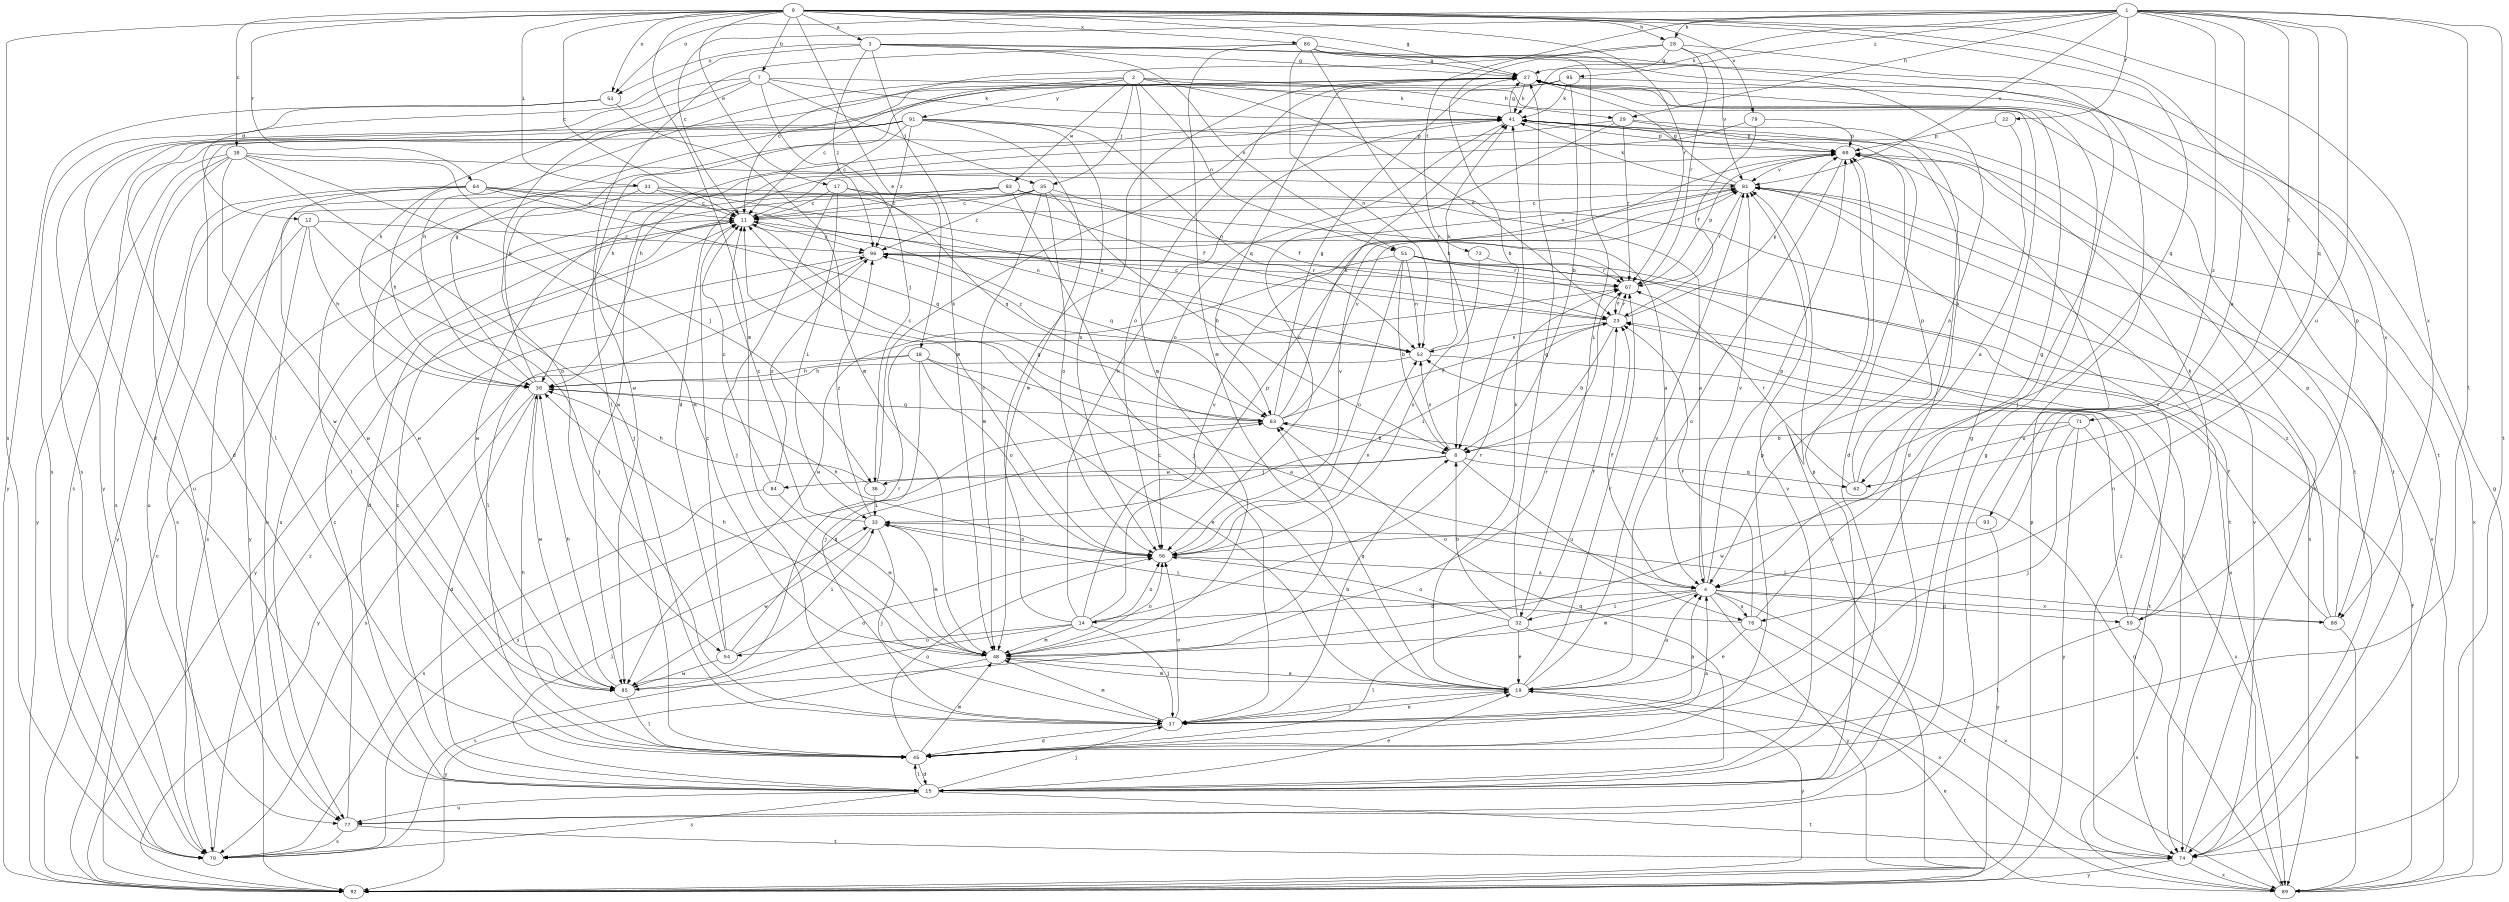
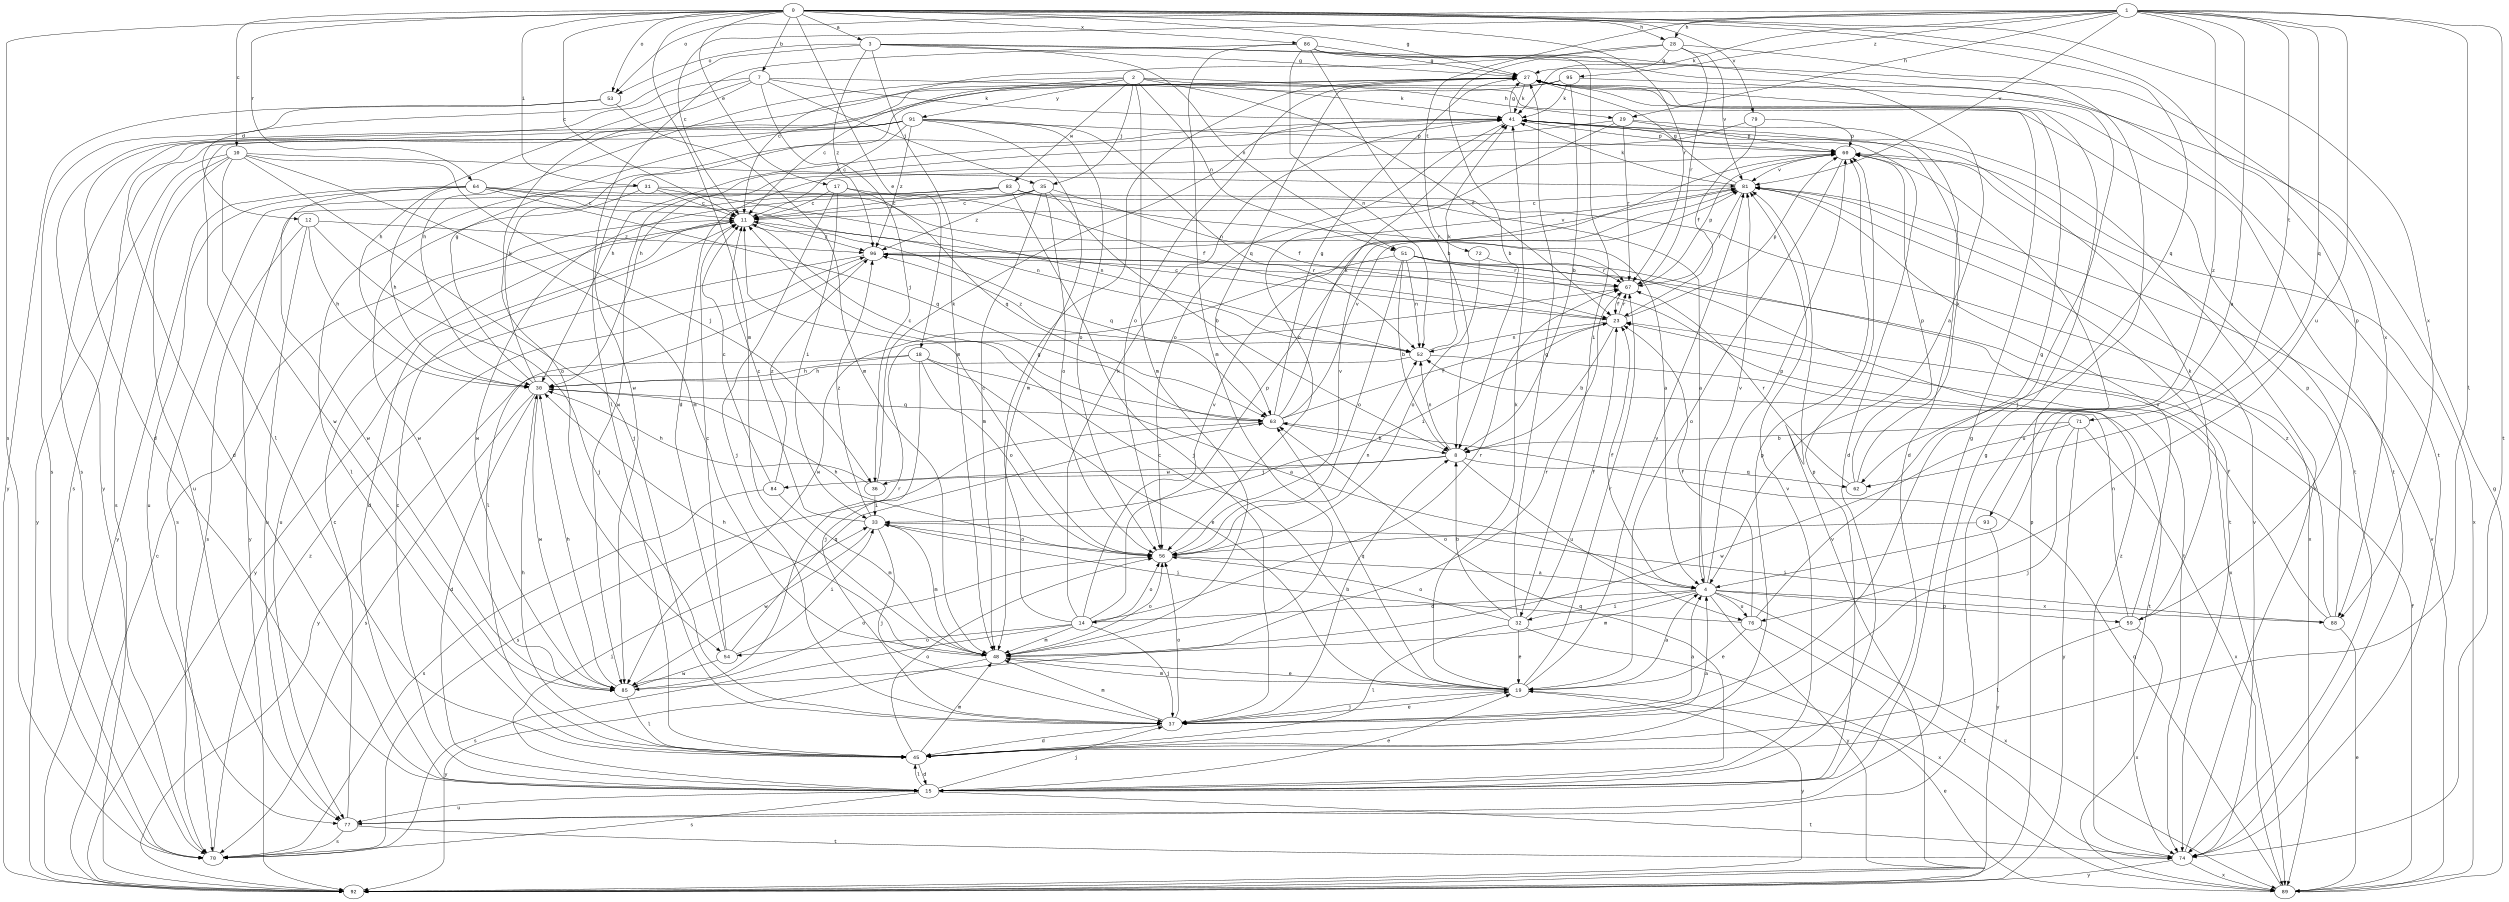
node "22": removed
